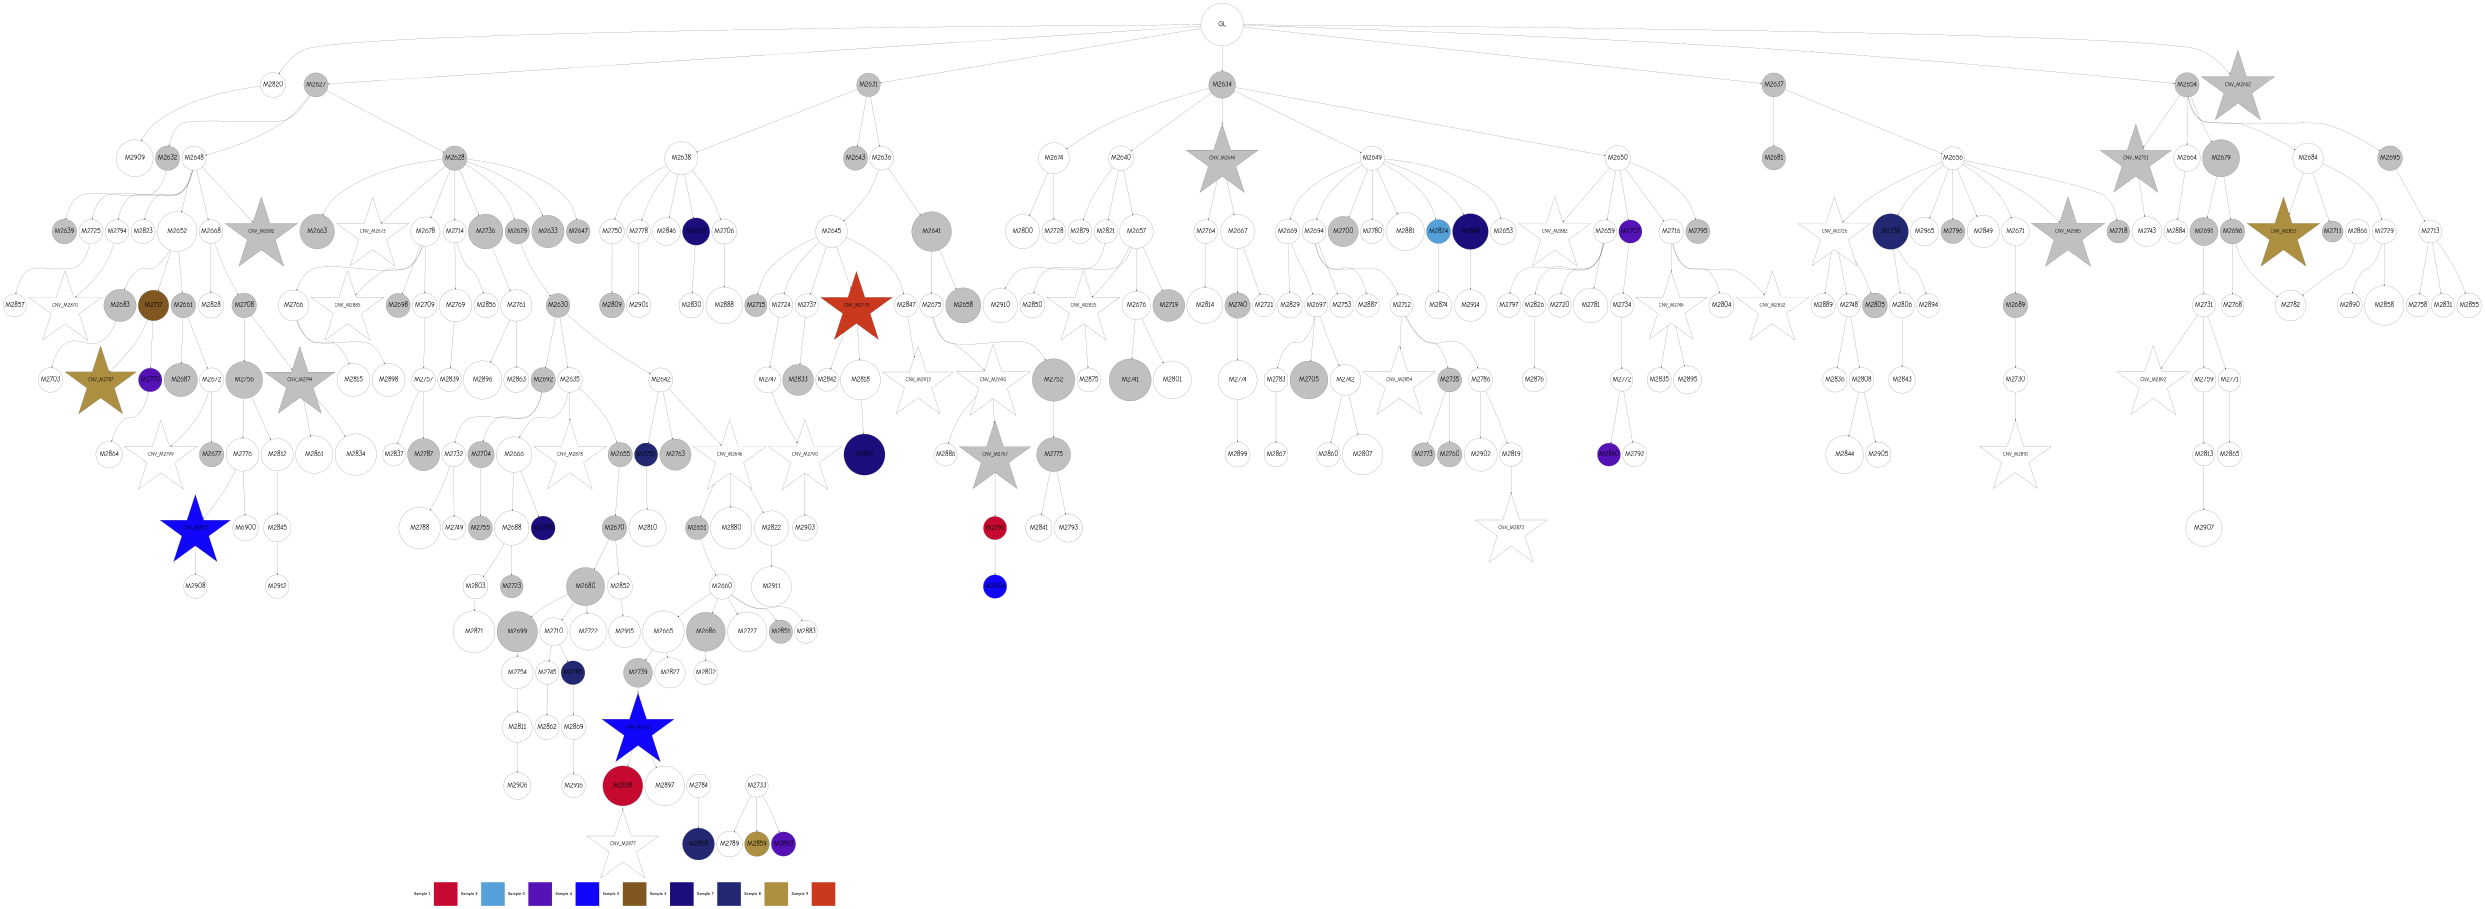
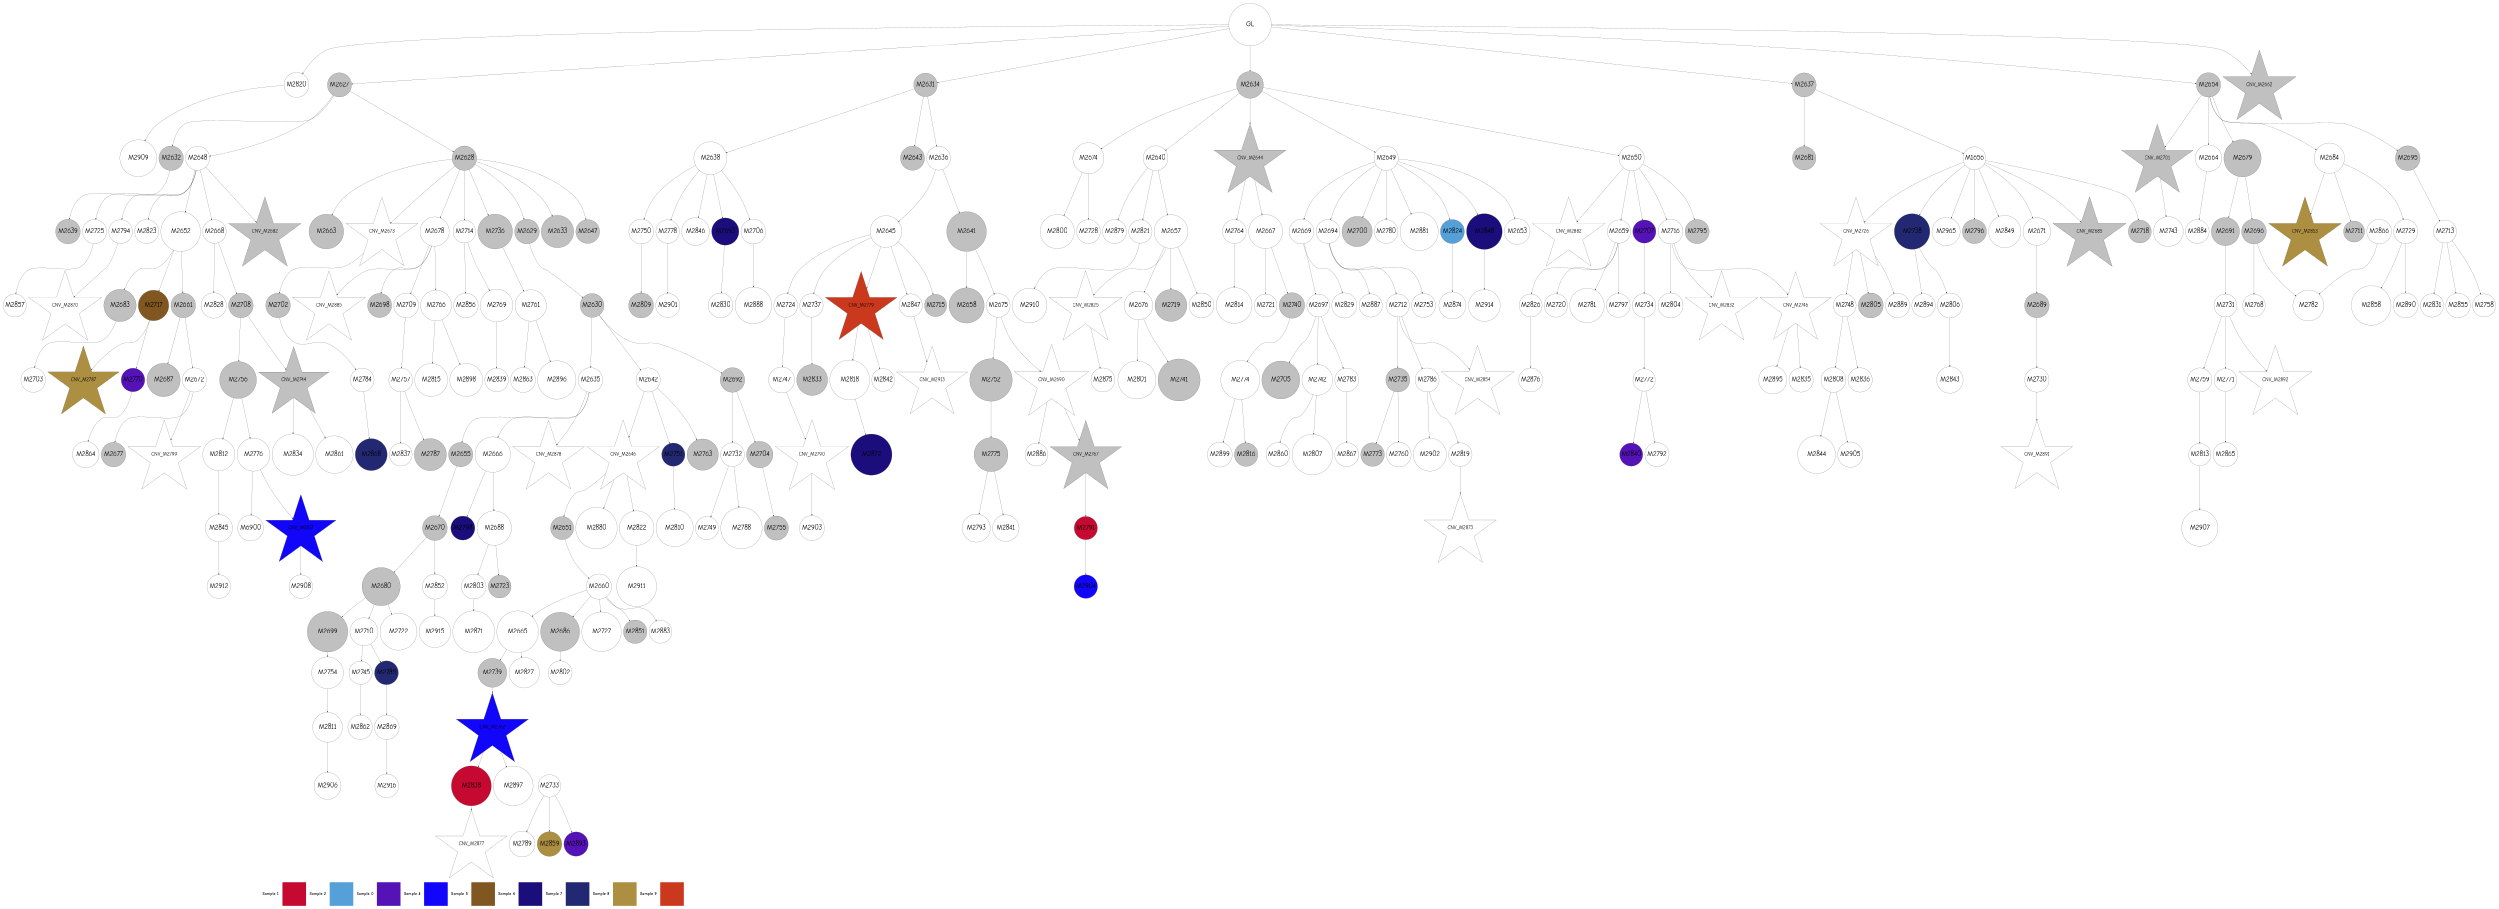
node "M2656": label "M2656" -> "M1656"
node "M2702": added
node "M2816": added
node "M2760": fillcolor grey -> white
